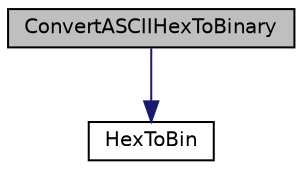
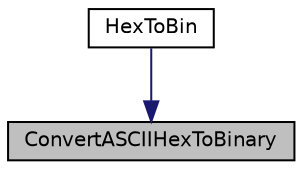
edge "ConvertASCIIHexToBinary" -> "HexToBin": reversed
